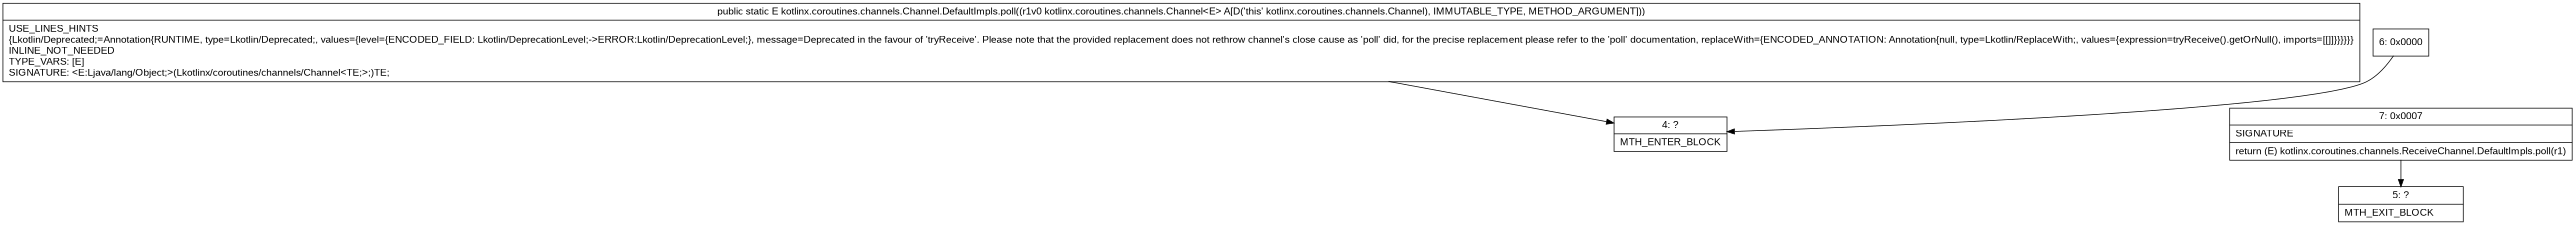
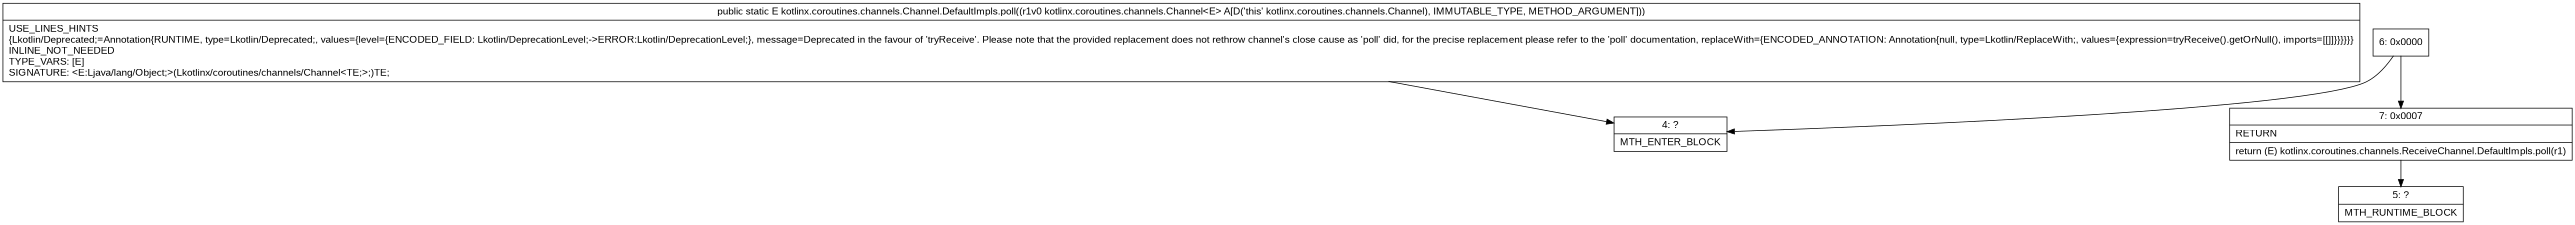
edge "6: 0x0000" -> "7: 0x0007": added
node "7: 0x0007": text "SIGNATURE" -> "RETURN"
node "5: ?": text "MTH_EXIT_BLOCK" -> "MTH_RUNTIME_BLOCK"
